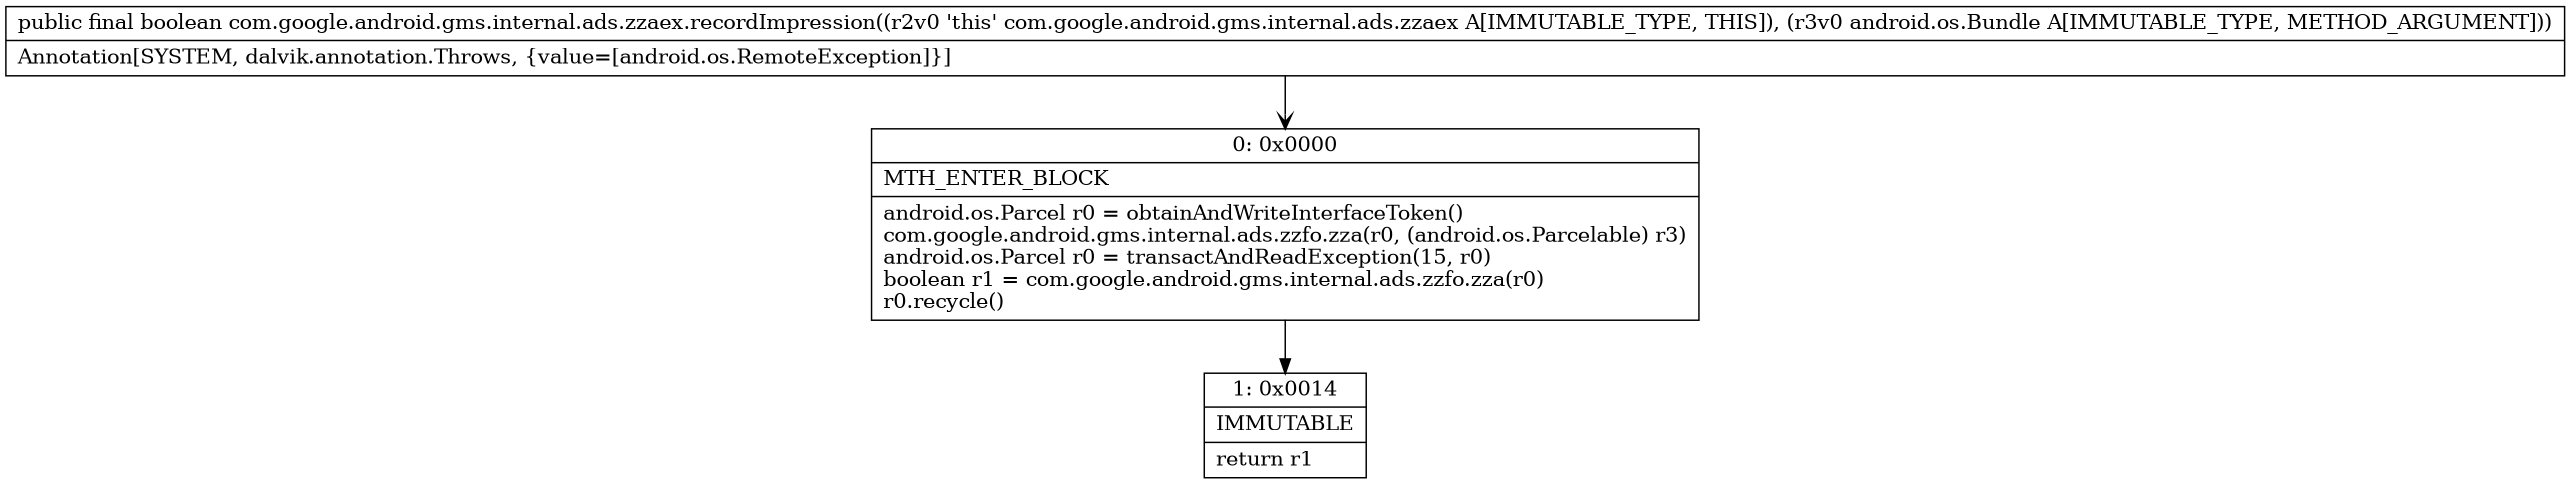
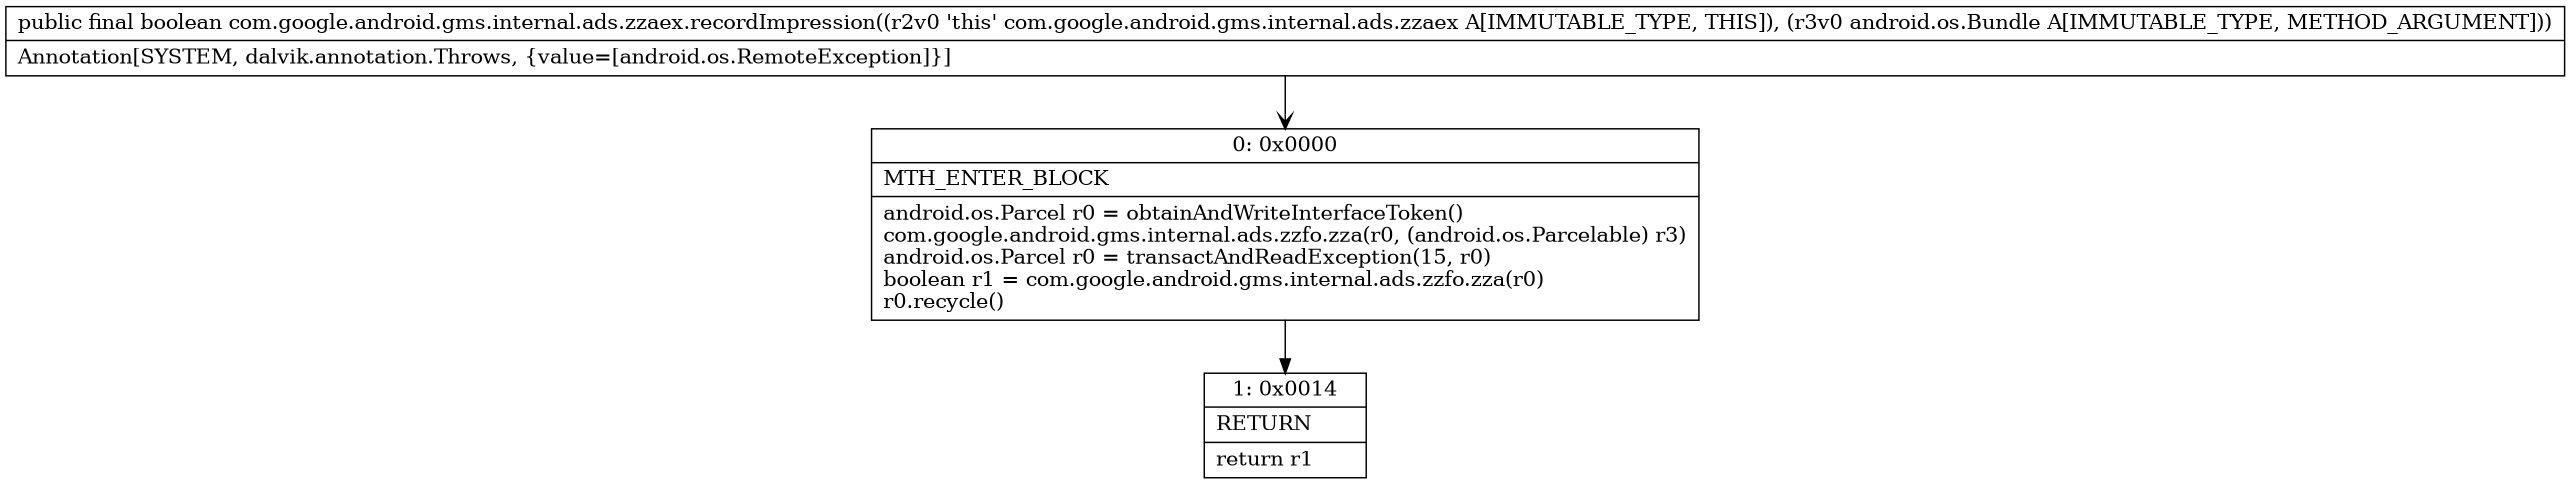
node "1: 0x0014": text "IMMUTABLE" -> "RETURN"
